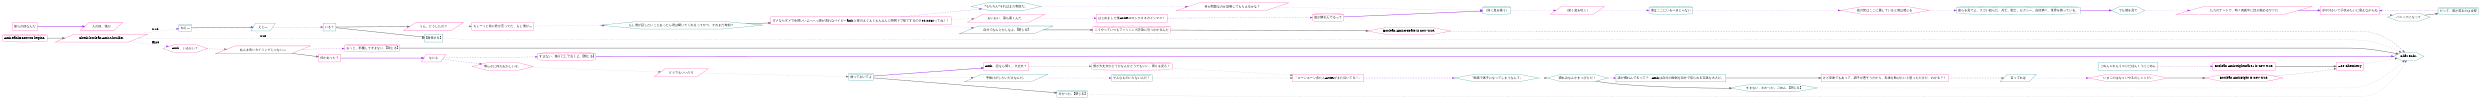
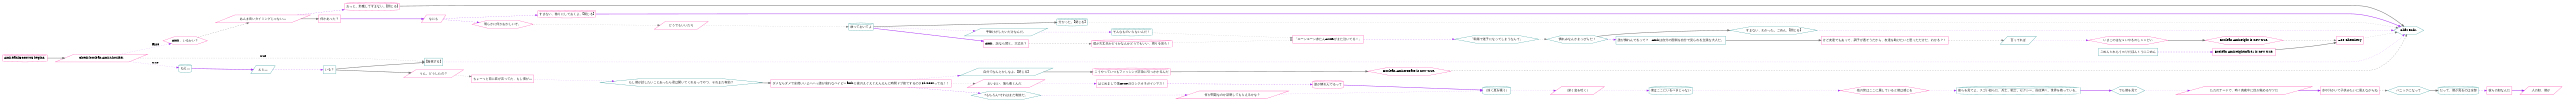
edge "だって、僕が見るのは全部" -> "冷や汗かいて子供みたいに震えながらね": now "だって、僕が見るのは全部" -> "彼らの顔なんだ"
